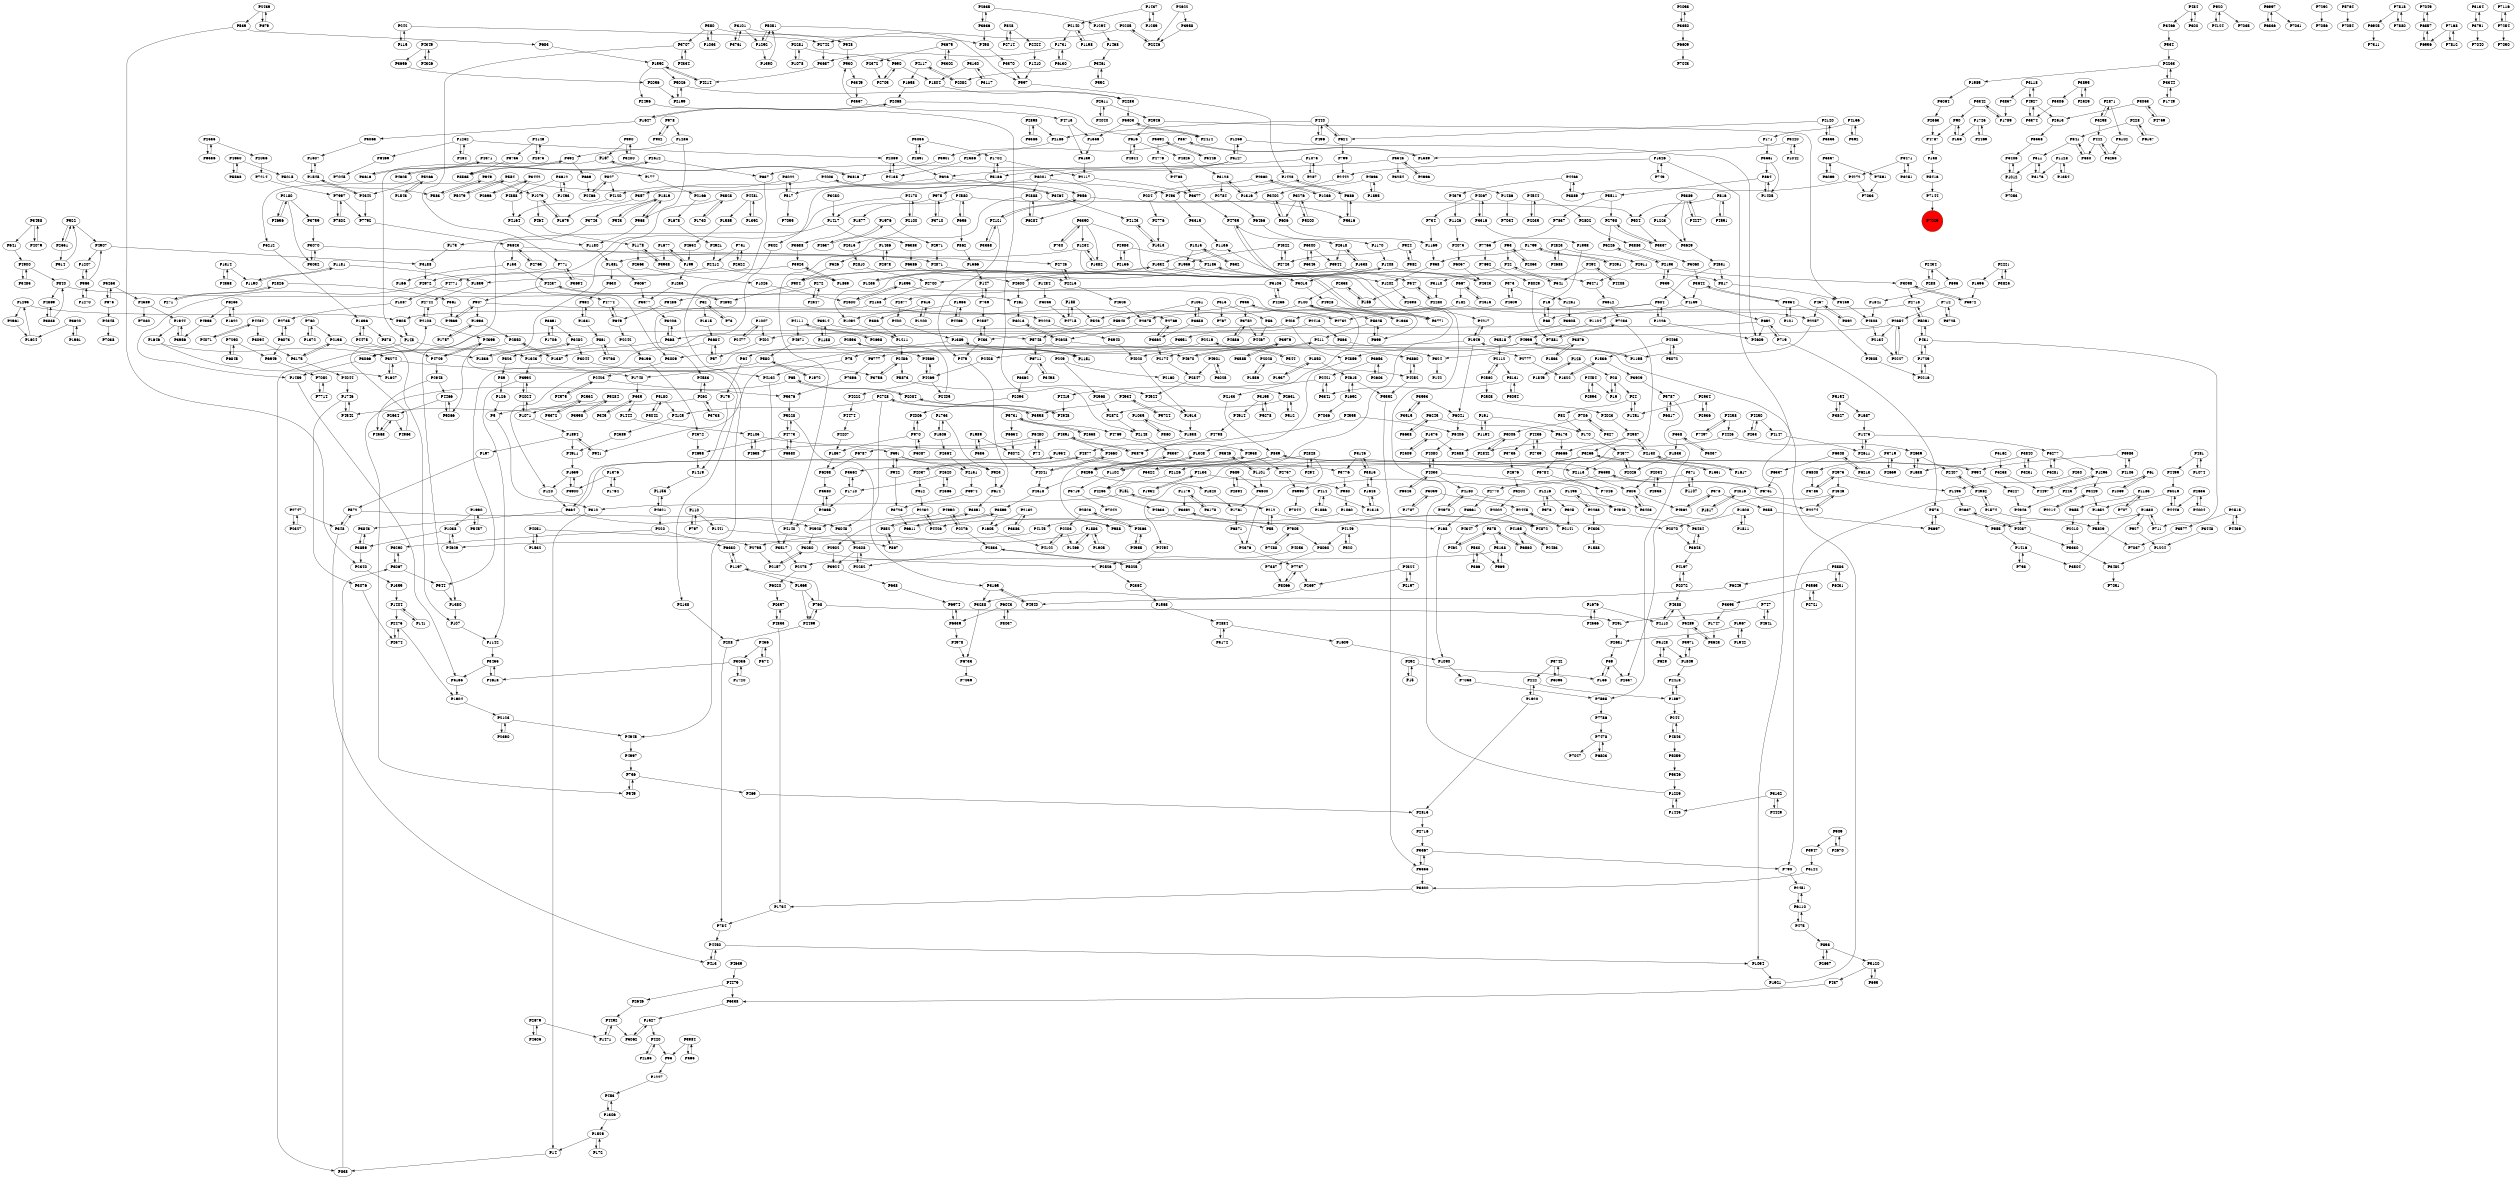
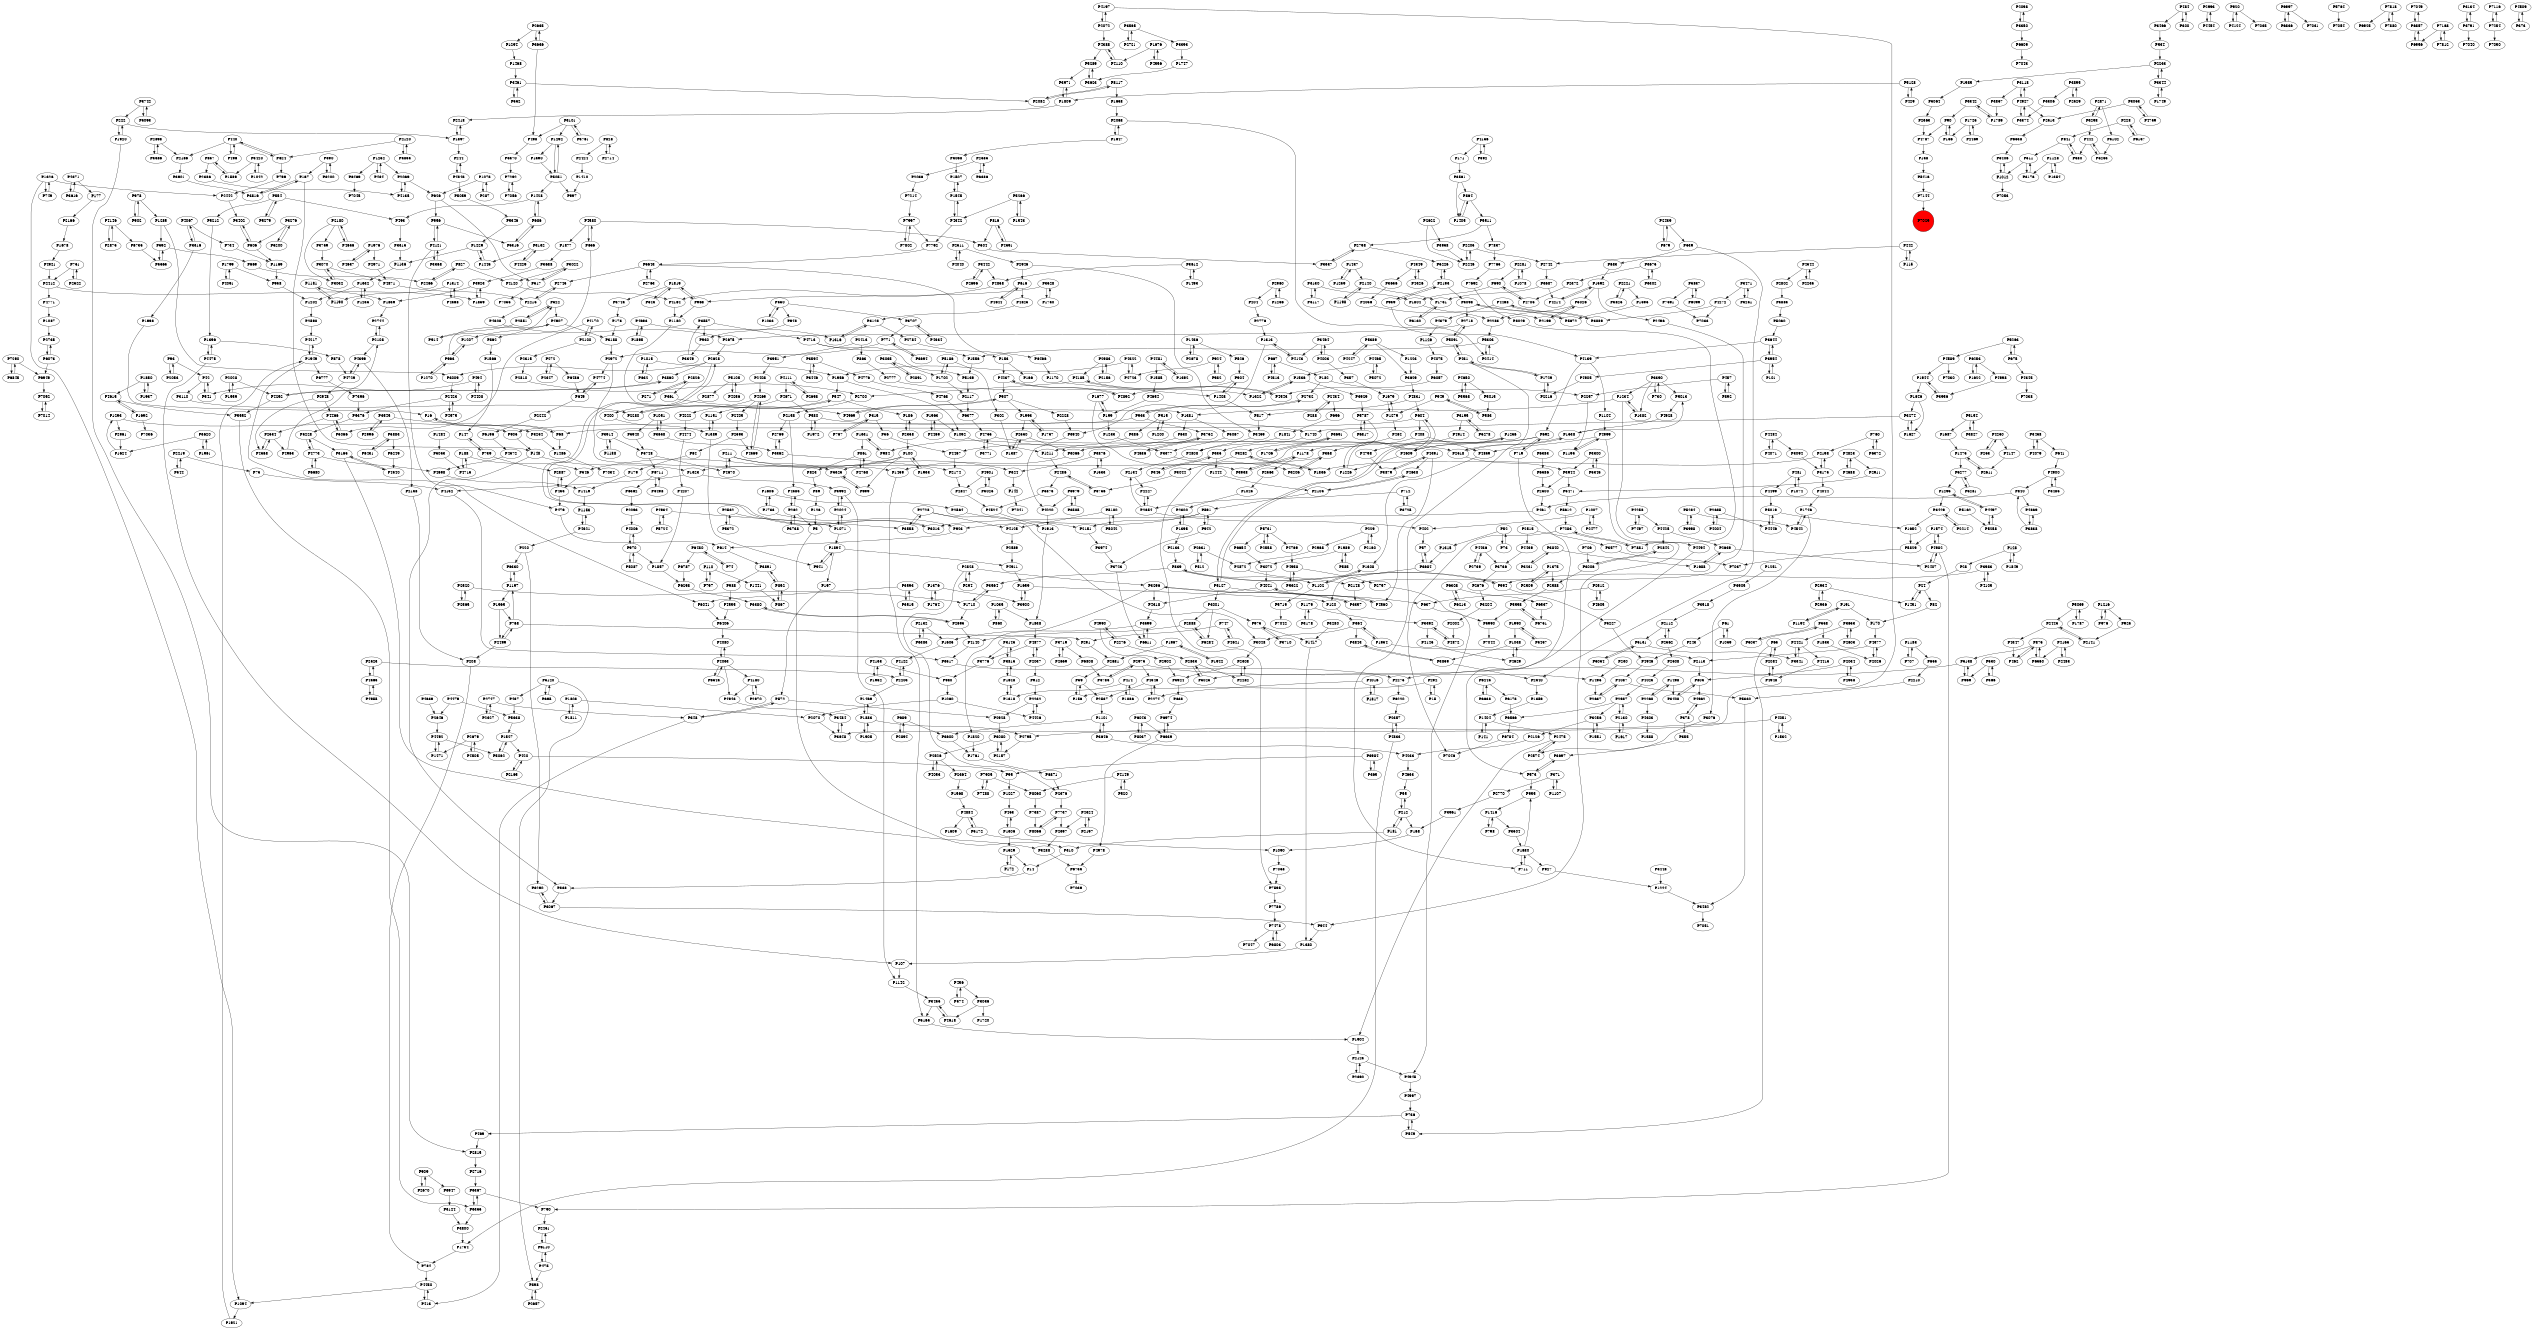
node "P7311": removed
edge "P1731" -> "P3687": reversed
node "P4117": label "P4117" -> "P8117"
edge "P3370" -> "P997": now "P3370" -> "P7292"
edge "P997" -> "P1428": now "P5051" -> "P1428"
edge "P3545" -> "P5186": removed
edge "P7056" -> "P7292": added
edge "P1417" -> "P6383": removed
edge "P373" -> "P1251": removed
edge "P4928" -> "P3771": now "P4928" -> "P1538"
edge "P5325" -> "P211": reversed
edge "P1226" -> "P4609": reversed
node "P1372": label "P1372" -> "P6372"
edge "P2160" -> "P2631": now "P2160" -> "P229"
node "P7714": label "P7714" -> "P7014"
node "P19": removed
edge "P1313" -> "P3940": added
edge "P767" -> "P315": added
node "P327": removed
edge "P68" -> "P1486": added
edge "P4555" -> "P988": reversed
edge "P3256" -> "P1101": now "P2537" -> "P1101"
node "P7041": added
edge "P4497" -> "P5258": added
edge "P4439" -> "P2515": now "P4439" -> "P3736"
edge "P3648" -> "P4197": reversed
edge "P1609" -> "P1090": now "P5172" -> "P1090"
node "P629": label "P629" -> "P429"
edge "P1720" -> "P3036": removed
edge "P2526" -> "P4053": added
edge "P898" -> "P5120": reversed
edge "P4639" -> "P4479": now "P4639" -> "P2646"
